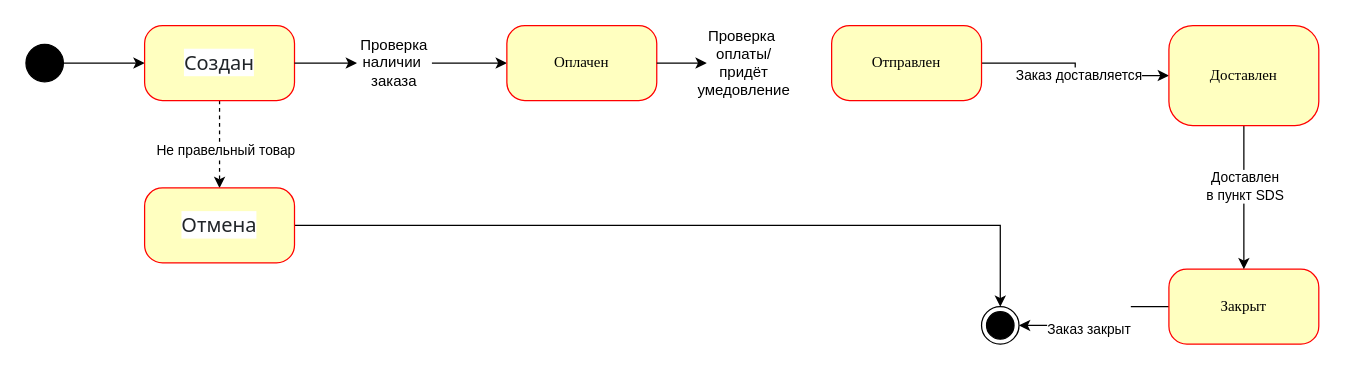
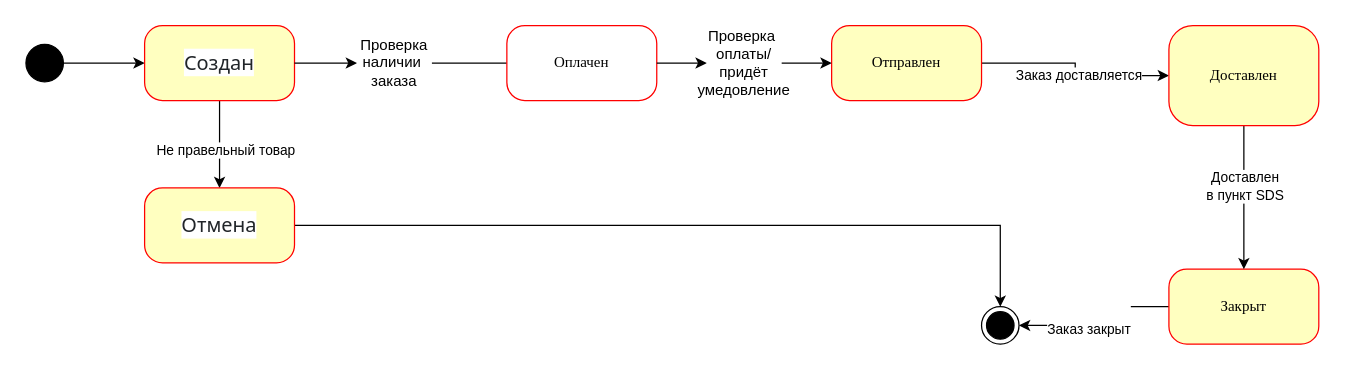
edge "Проверка наличии заказа" -> "Оплачен": arrowhead classic -> none
node "Оплачен": fillcolor #ffffc0 -> #ffffff
edge "Проверка оплаты/придёт умедовление" -> "Отправлен": added
edge "Создан" -> "Отмена": style dashed -> solid
